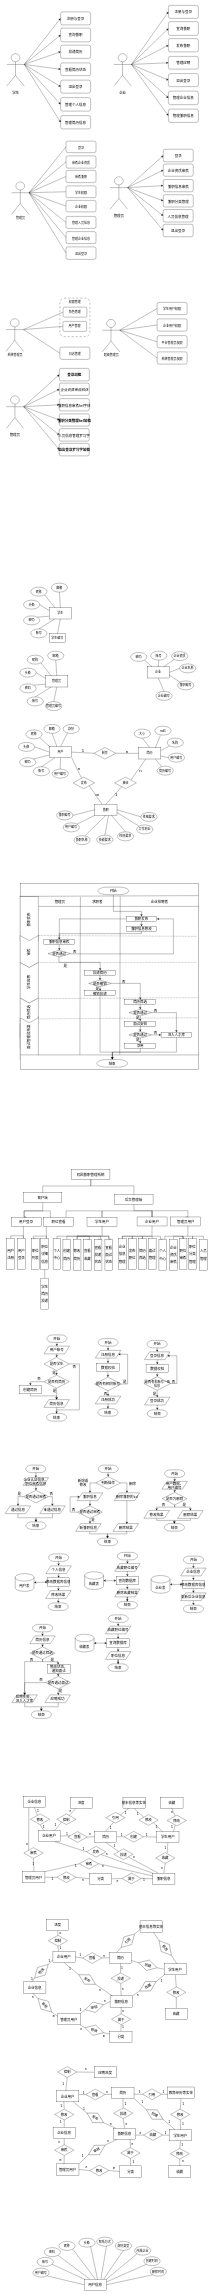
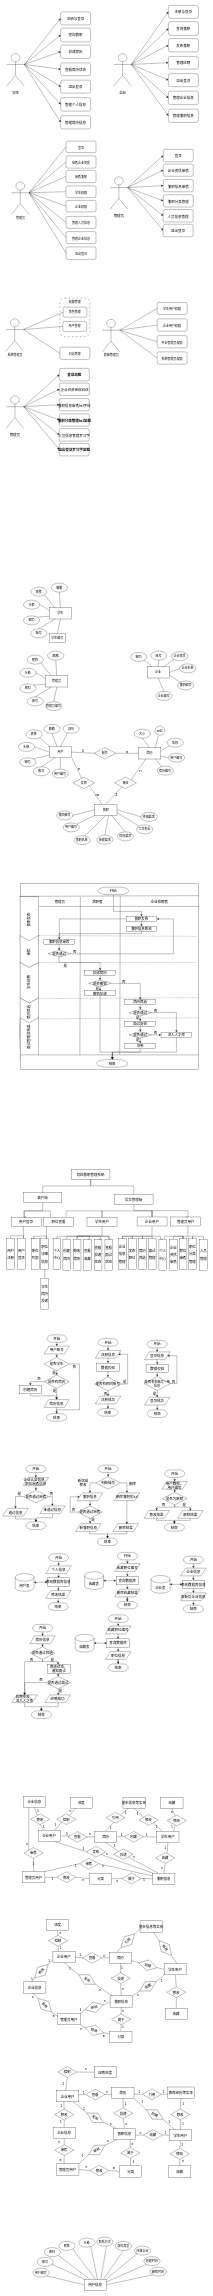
node "md5": size 16x9 -> 10x9
node "通过信息": moved (18, 1510) -> (16, 1512)
